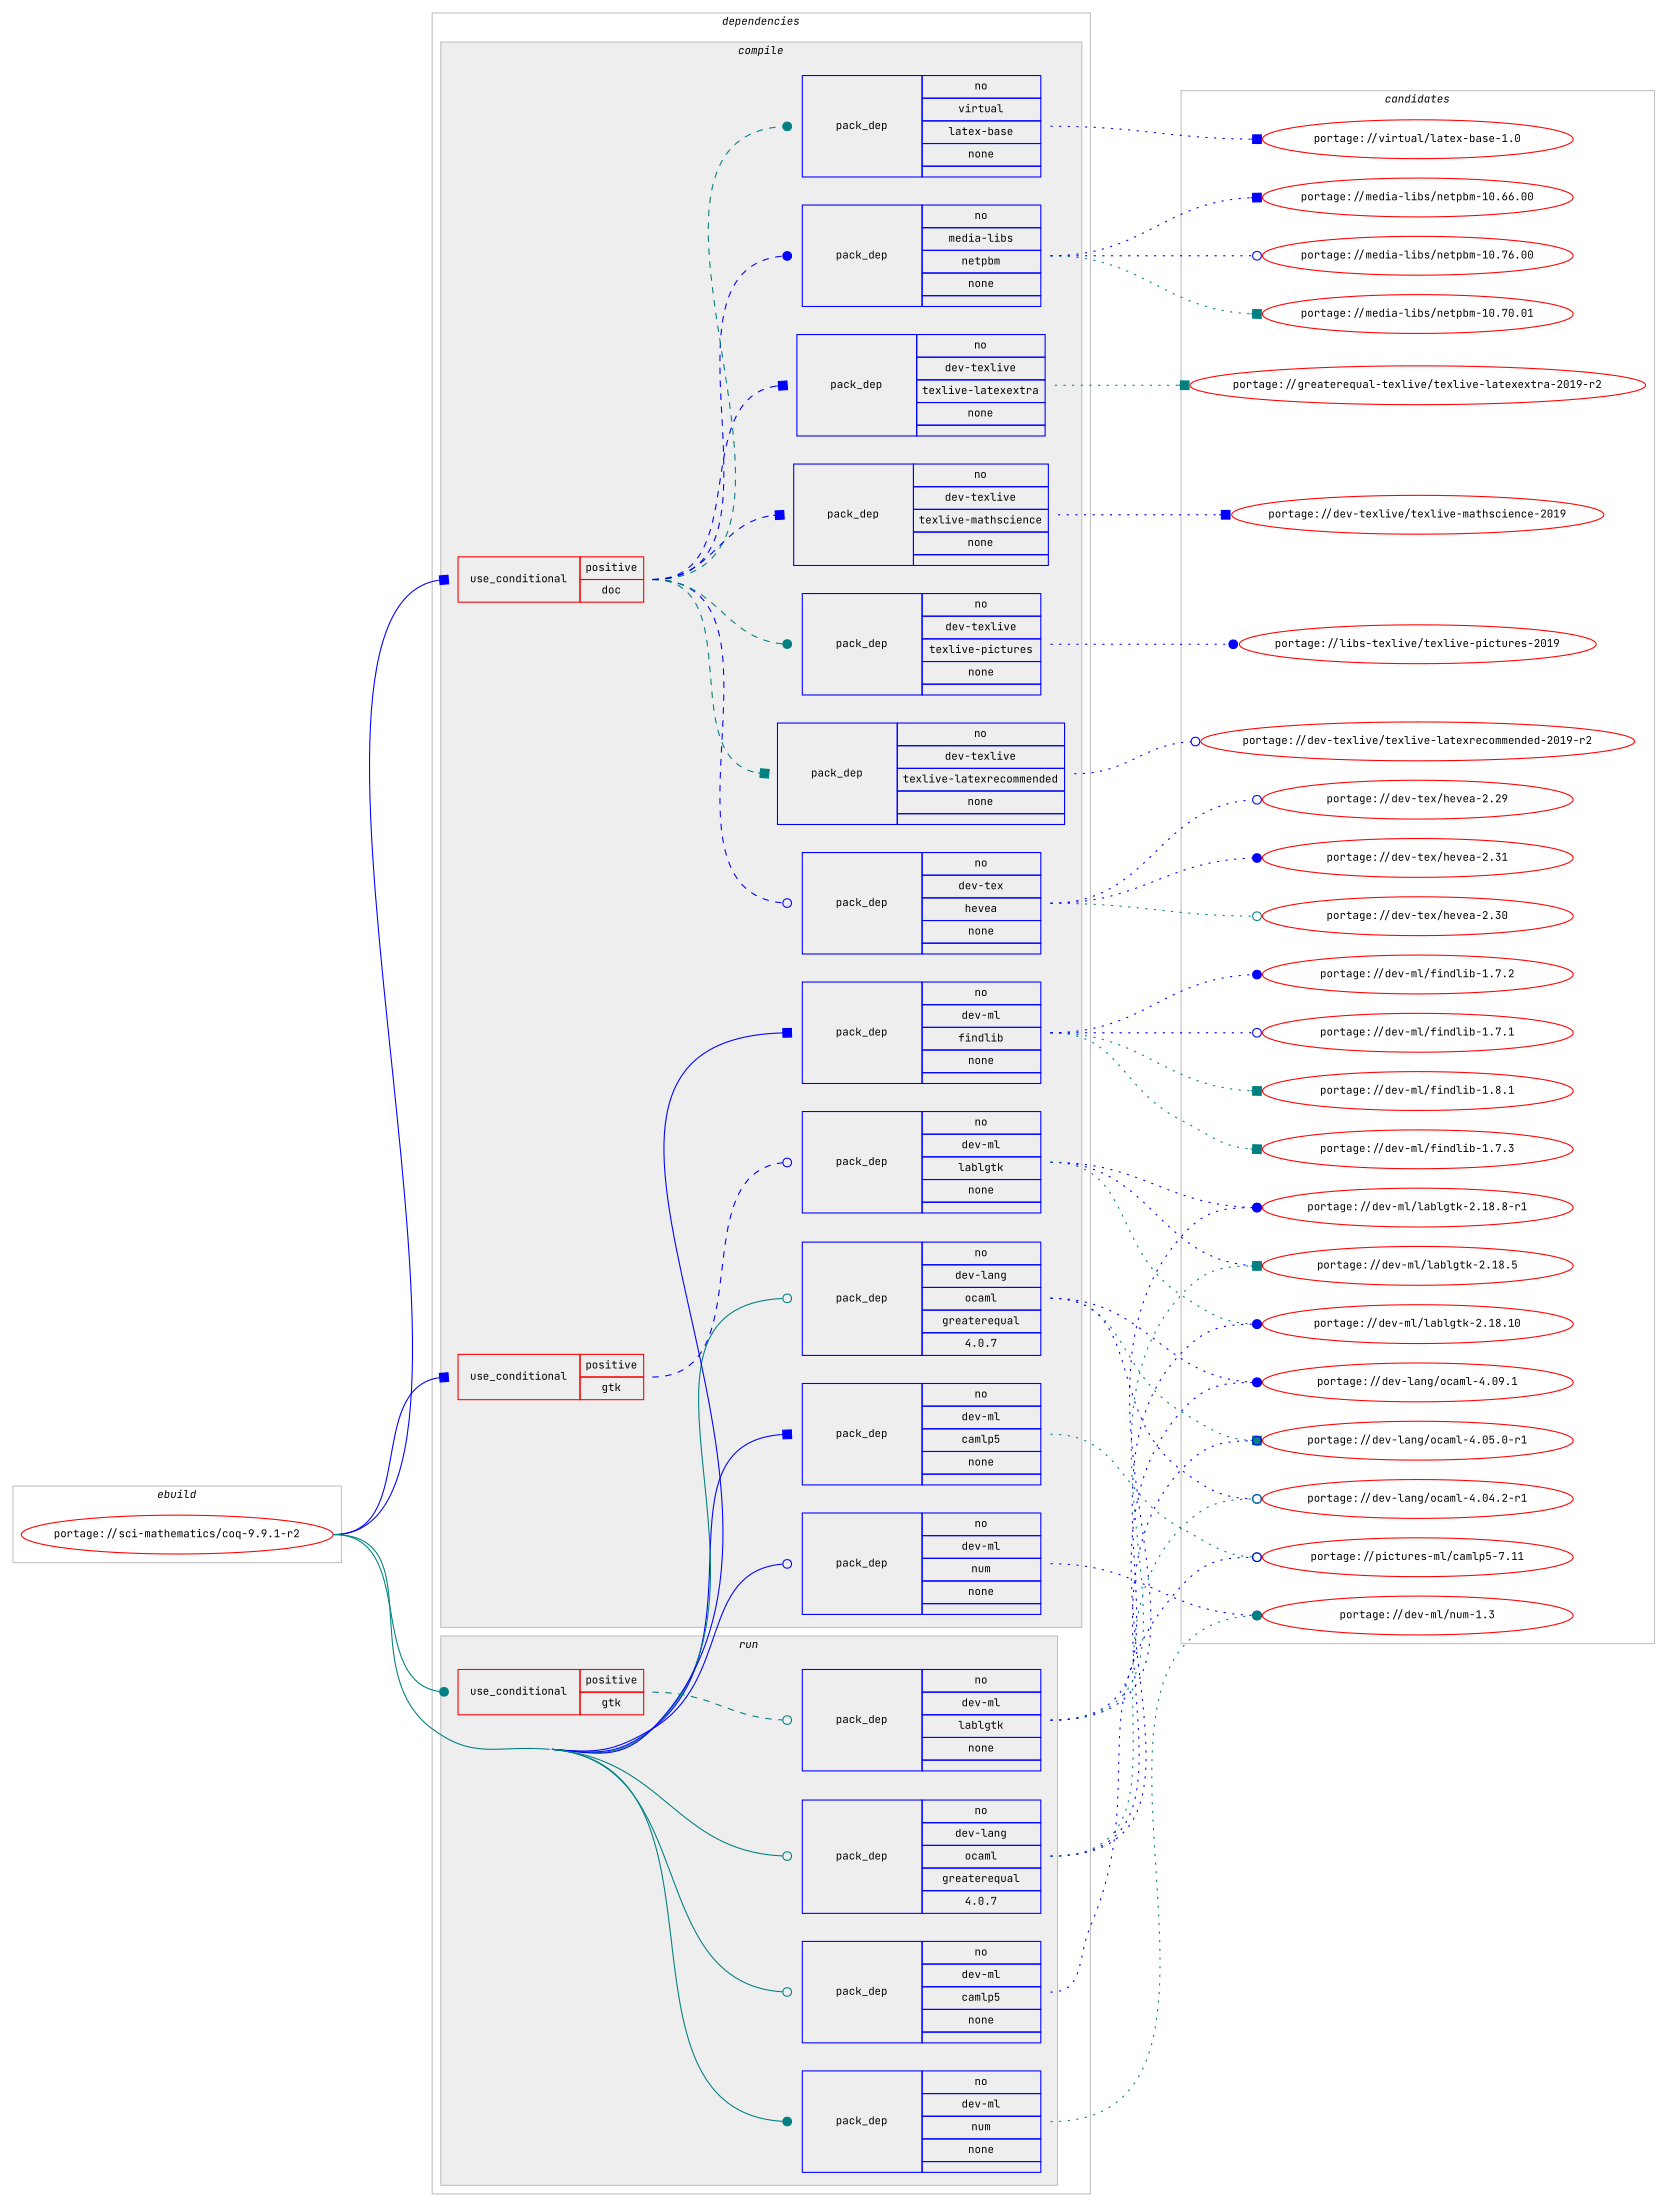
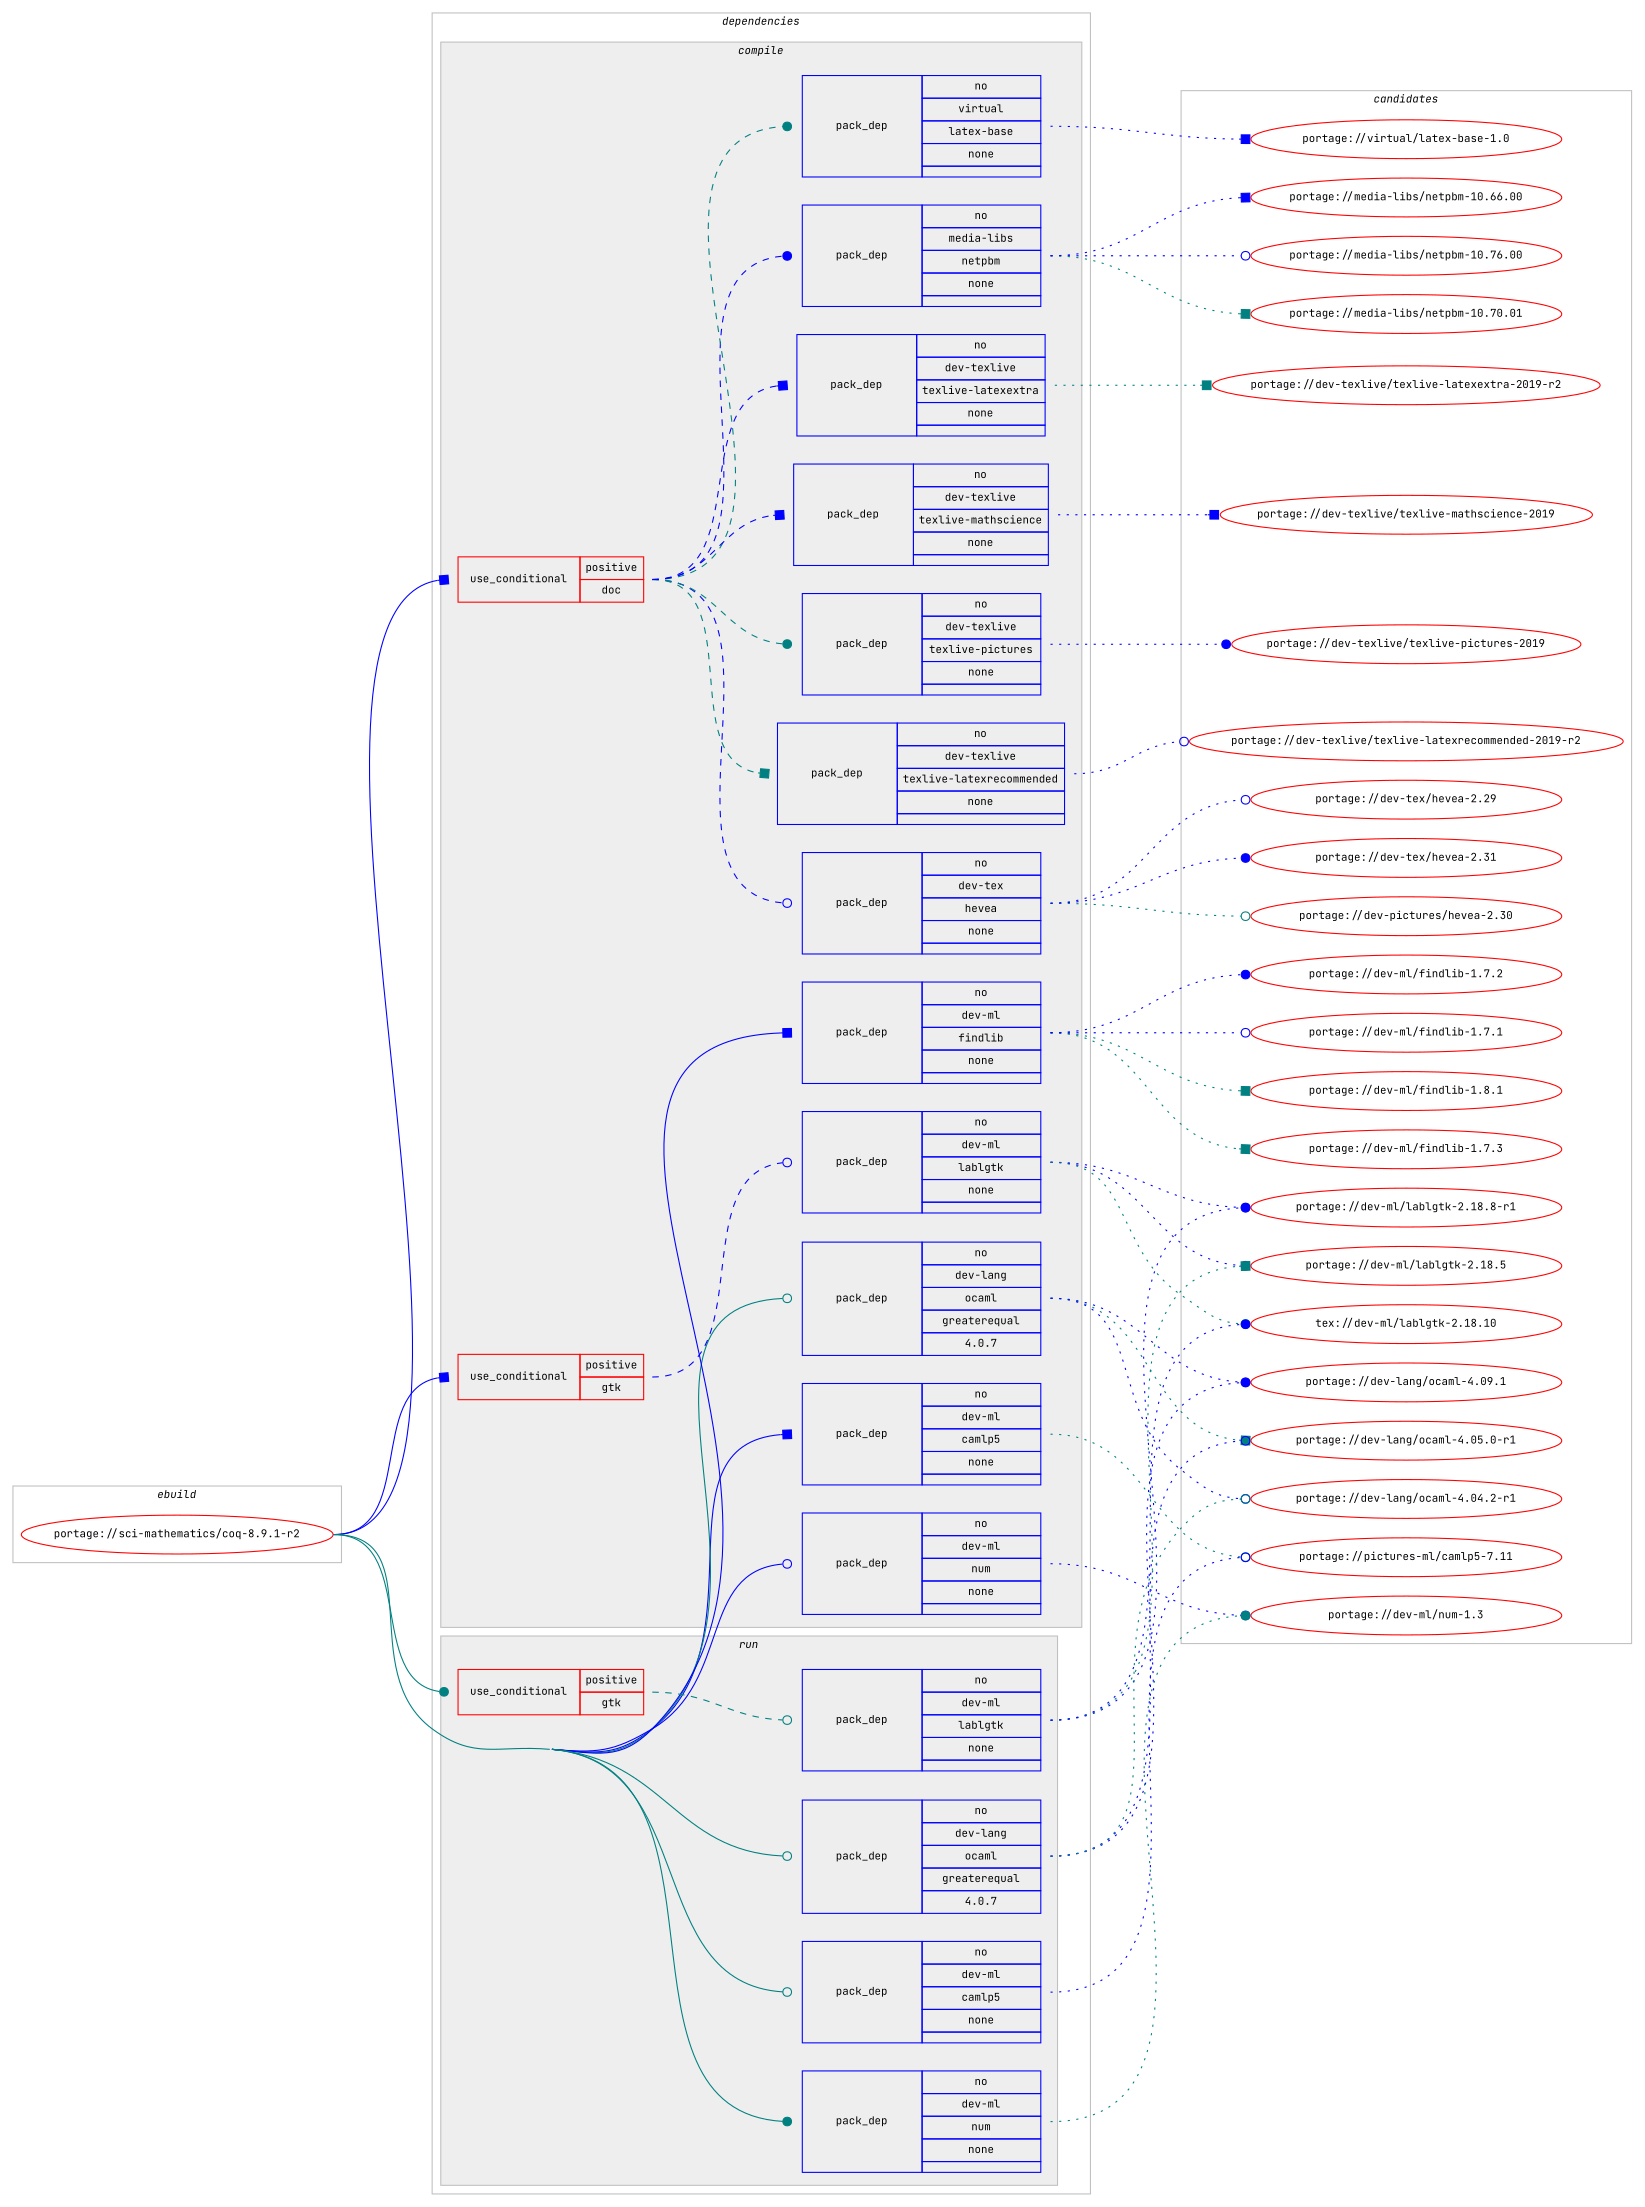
node "portage://greaterequal-texlive/texlive-latexextra-2019-r2": label "portage://greaterequal-texlive/texlive-latexextra-2019-r2" -> "portage://dev-texlive/texlive-latexextra-2019-r2"
node "portage://libs-texlive/texlive-pictures-2019": label "portage://libs-texlive/texlive-pictures-2019" -> "portage://dev-texlive/texlive-pictures-2019"
node "portage://dev-tex/hevea-2.30": label "portage://dev-tex/hevea-2.30" -> "portage://dev-pictures/hevea-2.30"
node "portage://dev-ml/lablgtk-2.18.10": label "portage://dev-ml/lablgtk-2.18.10" -> "tex://dev-ml/lablgtk-2.18.10"
node "portage://sci-mathematics/coq-9.9.1-r2": label "portage://sci-mathematics/coq-9.9.1-r2" -> "portage://sci-mathematics/coq-8.9.1-r2"
